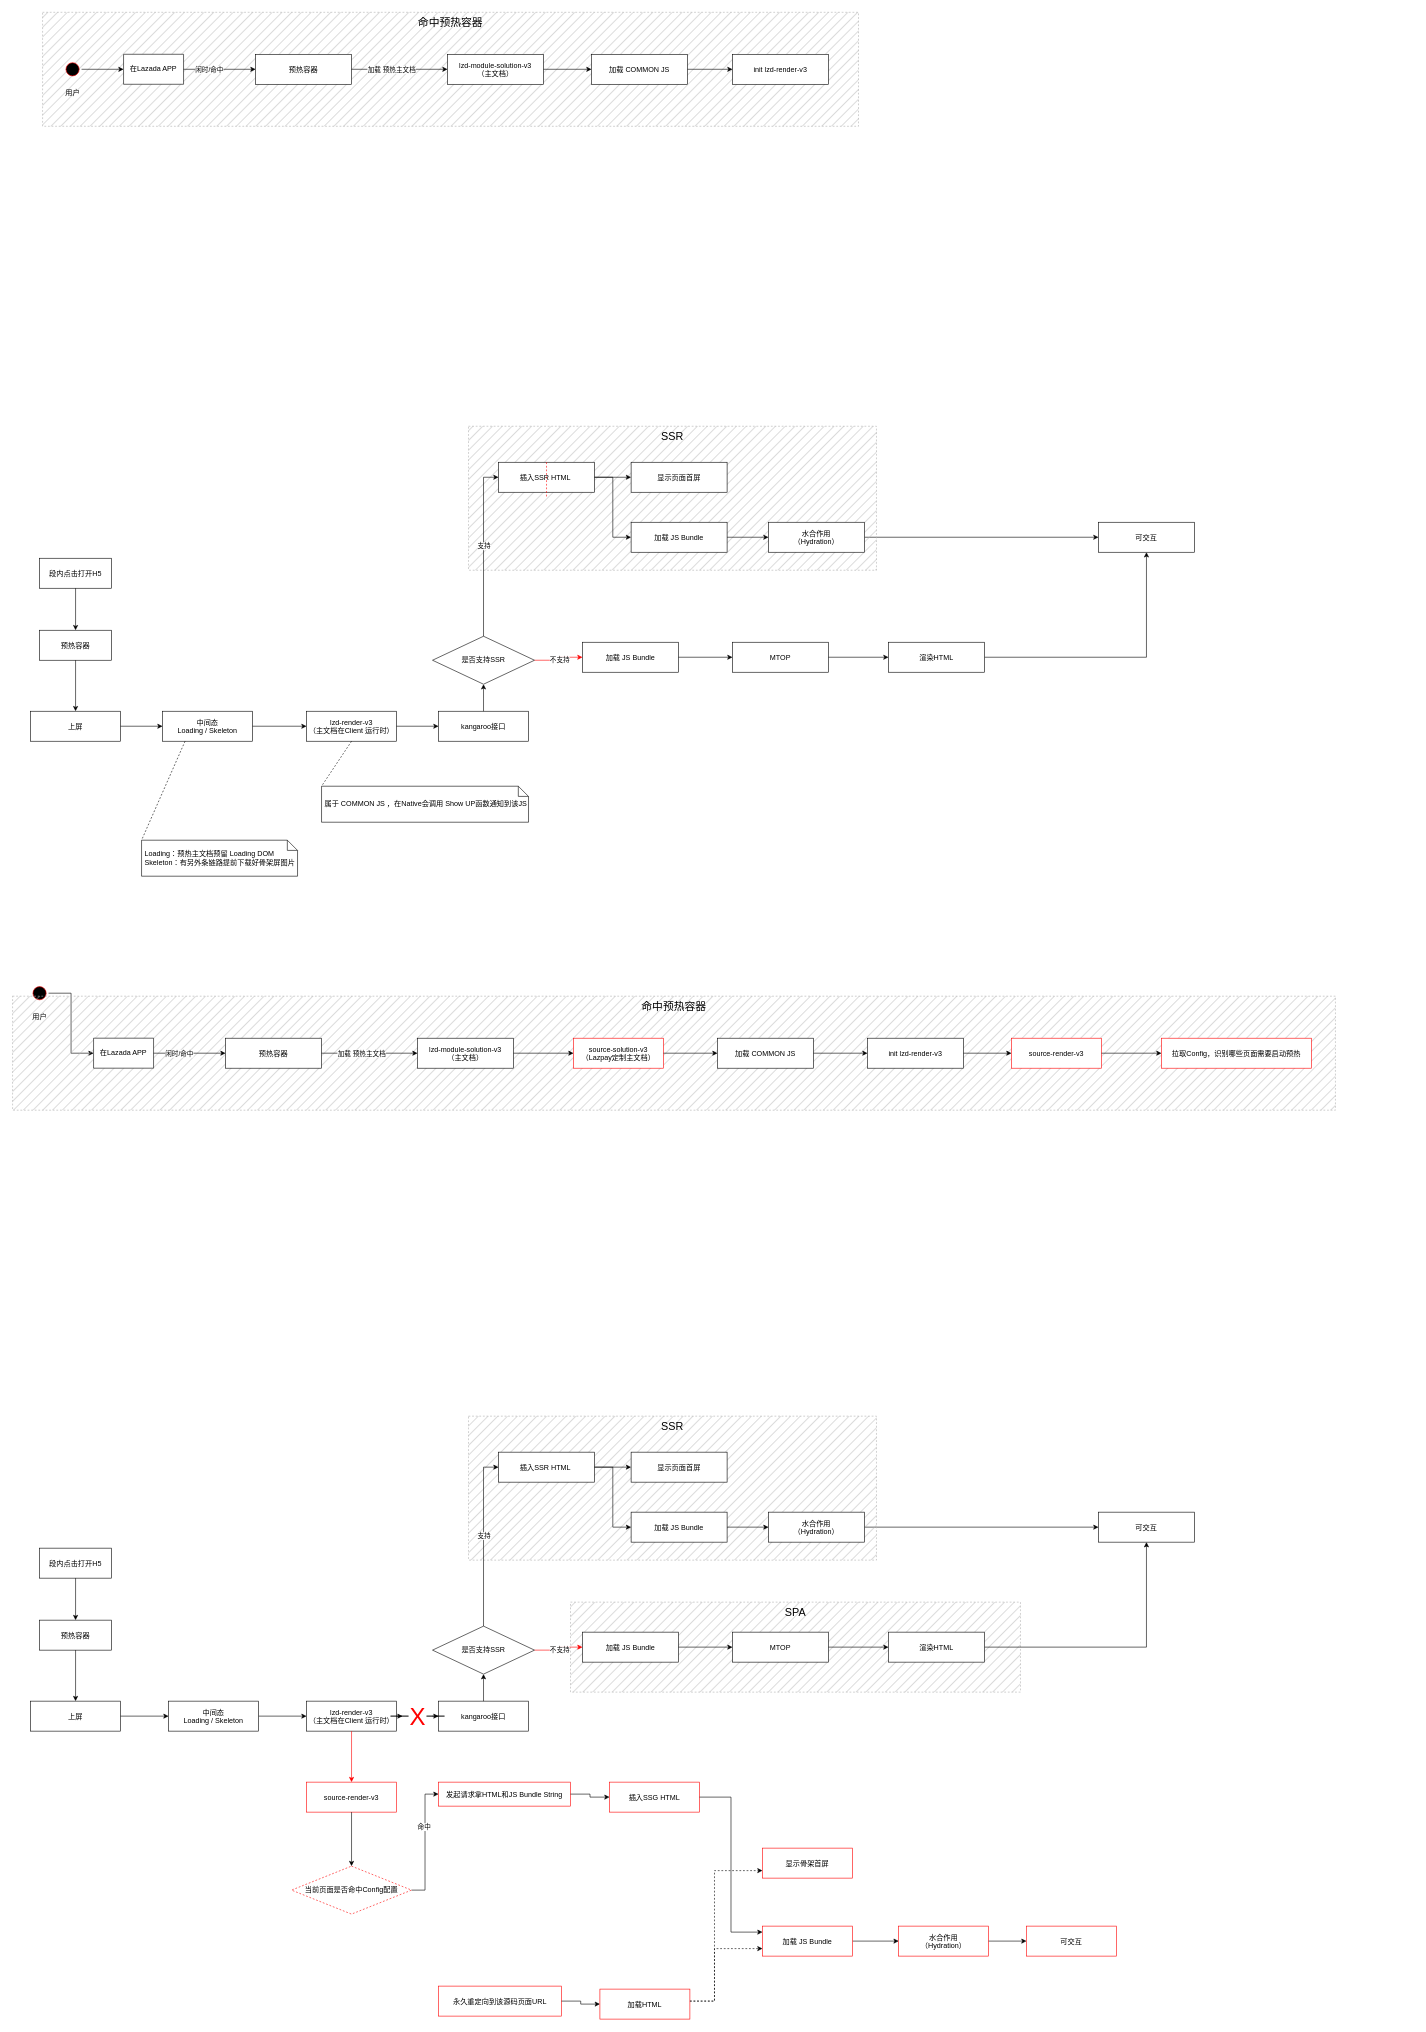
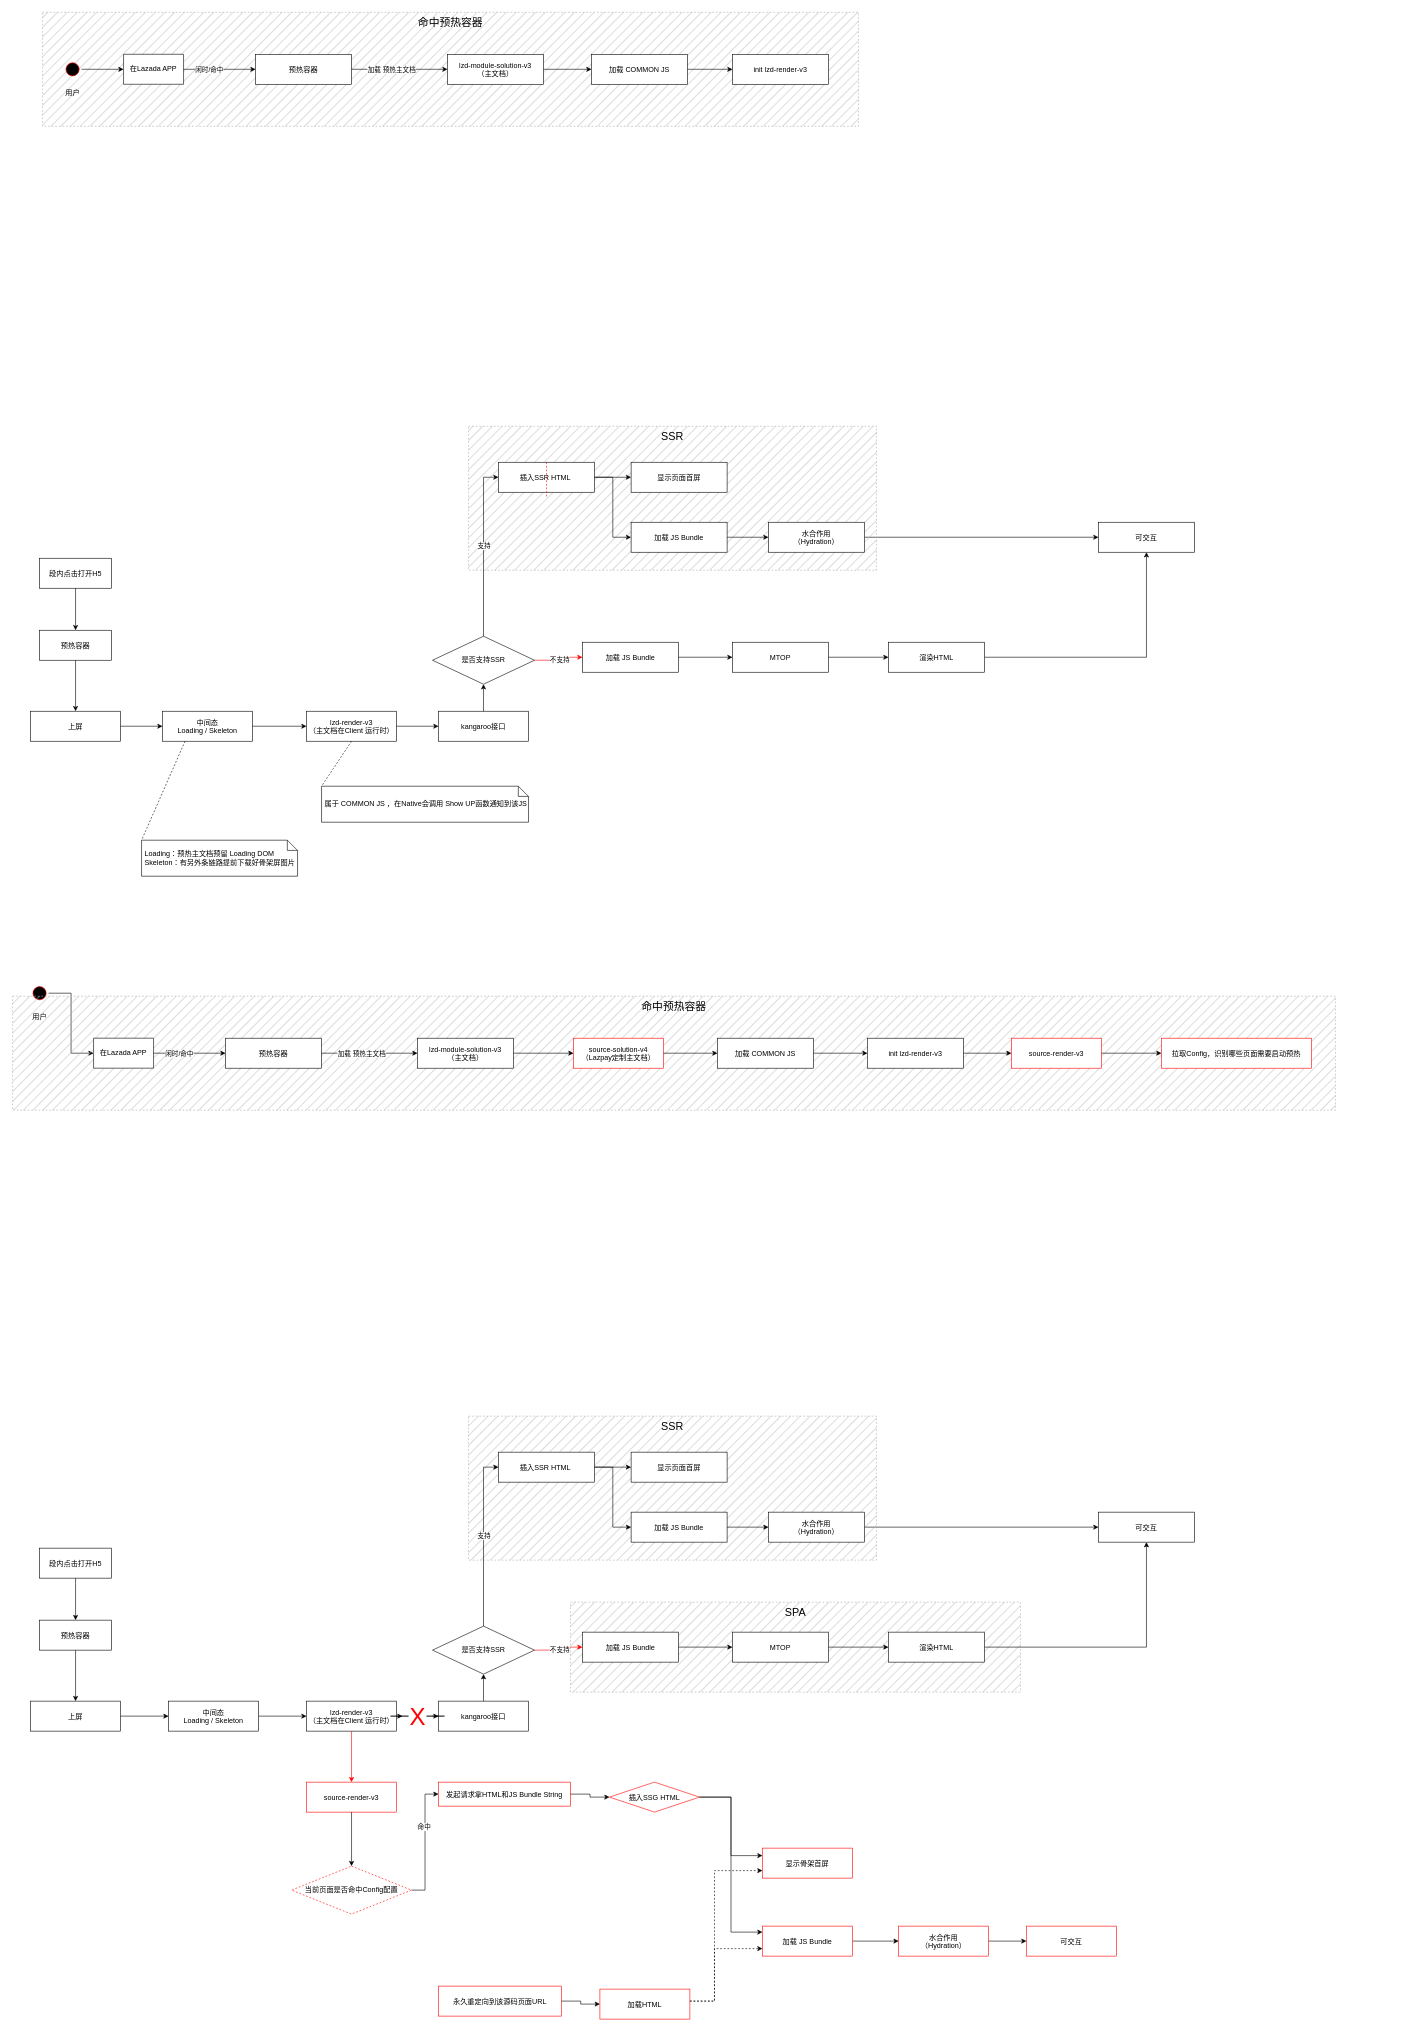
node "source-solution-v3 （Lazpay定制主文档）": label "source-solution-v3 （Lazpay定制主文档）" -> "source-solution-v4 （Lazpay定制主文档）"
node "插入SSG HTML": shape rectangle -> diamond
edge "插入SSG HTML" -> "显示骨架首屏": added
